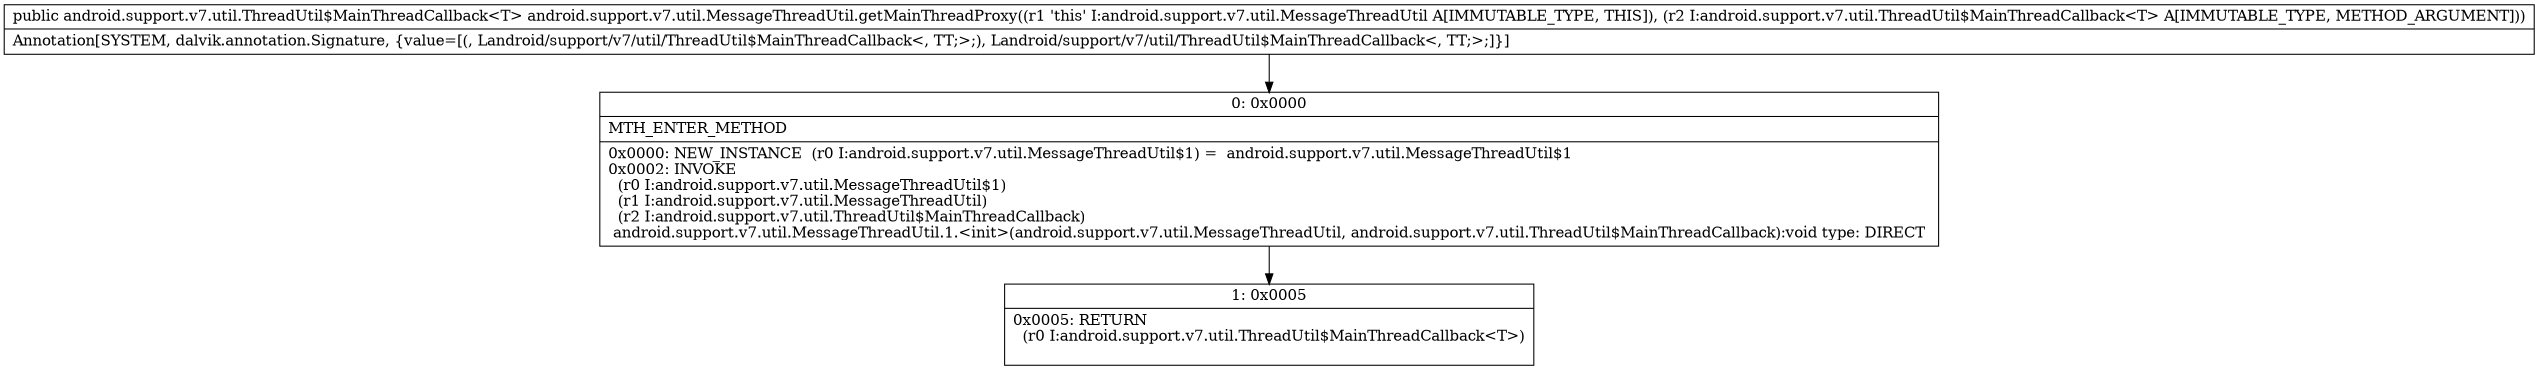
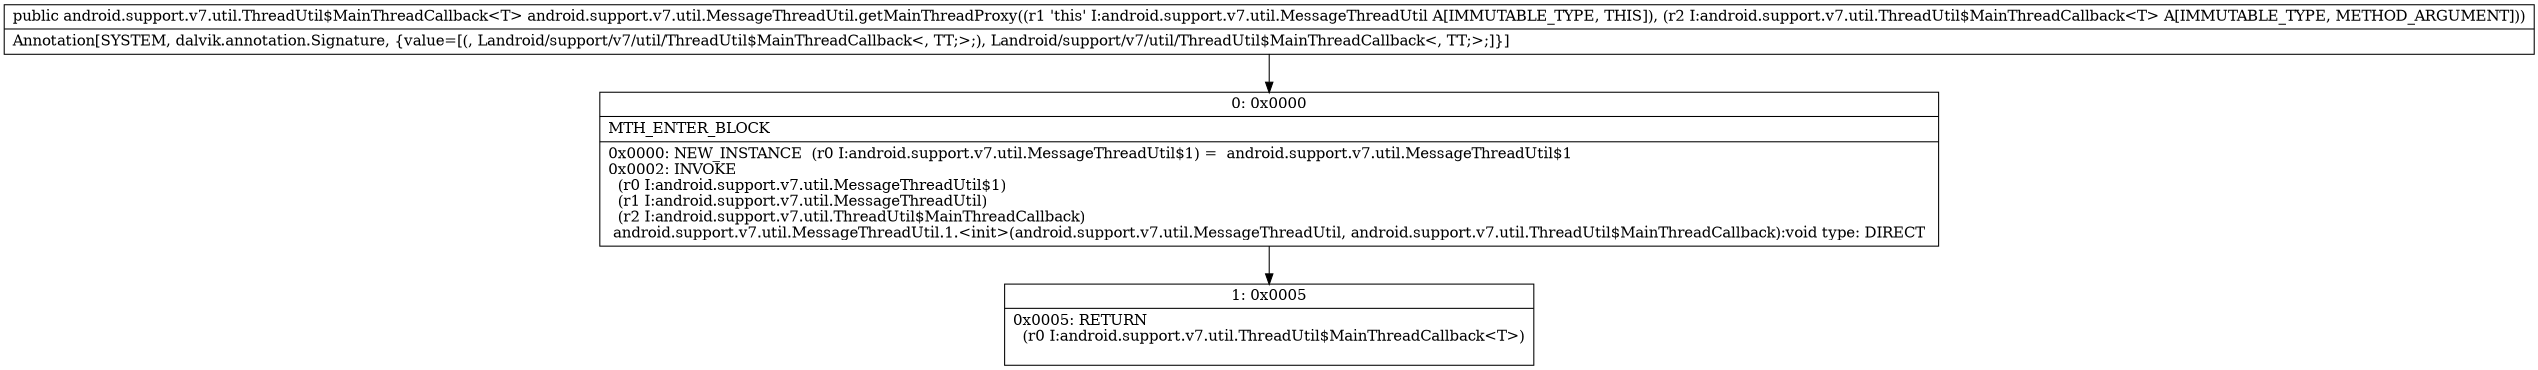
node "0: 0x0000": text "MTH_ENTER_METHOD" -> "MTH_ENTER_BLOCK"
